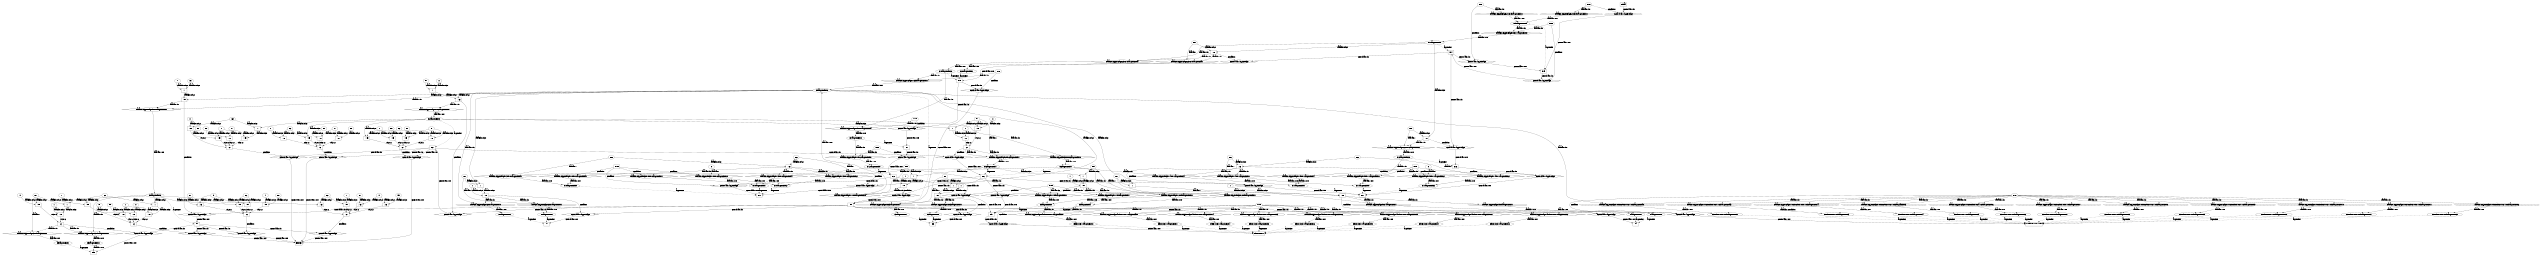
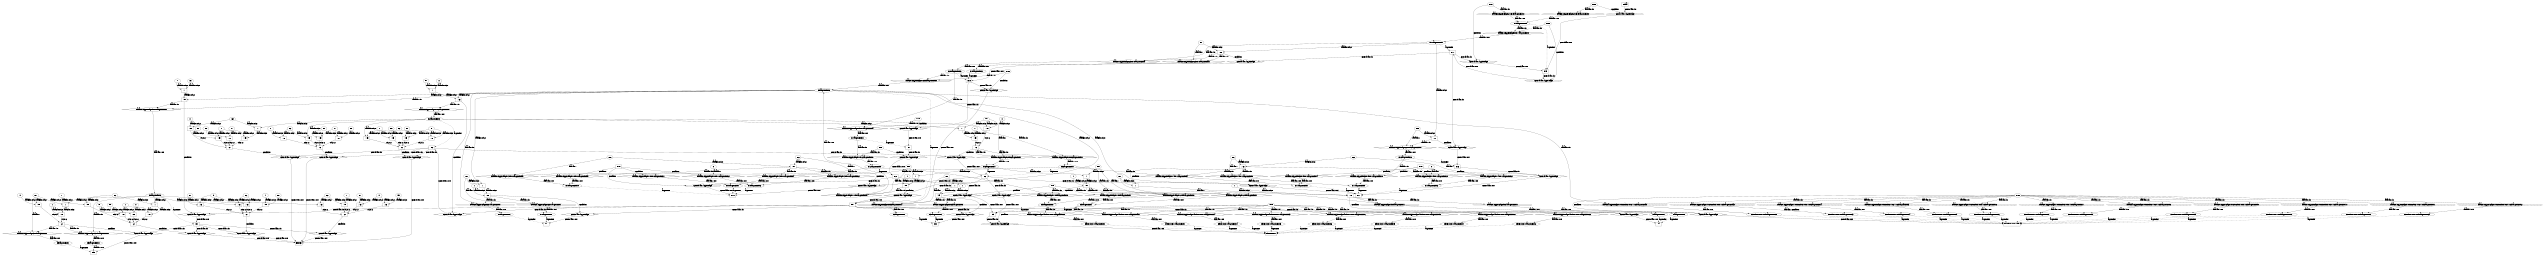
node "DataFowHyperEdge_4_P9_P10_P11_argument_3": shape ellipse -> diamond
